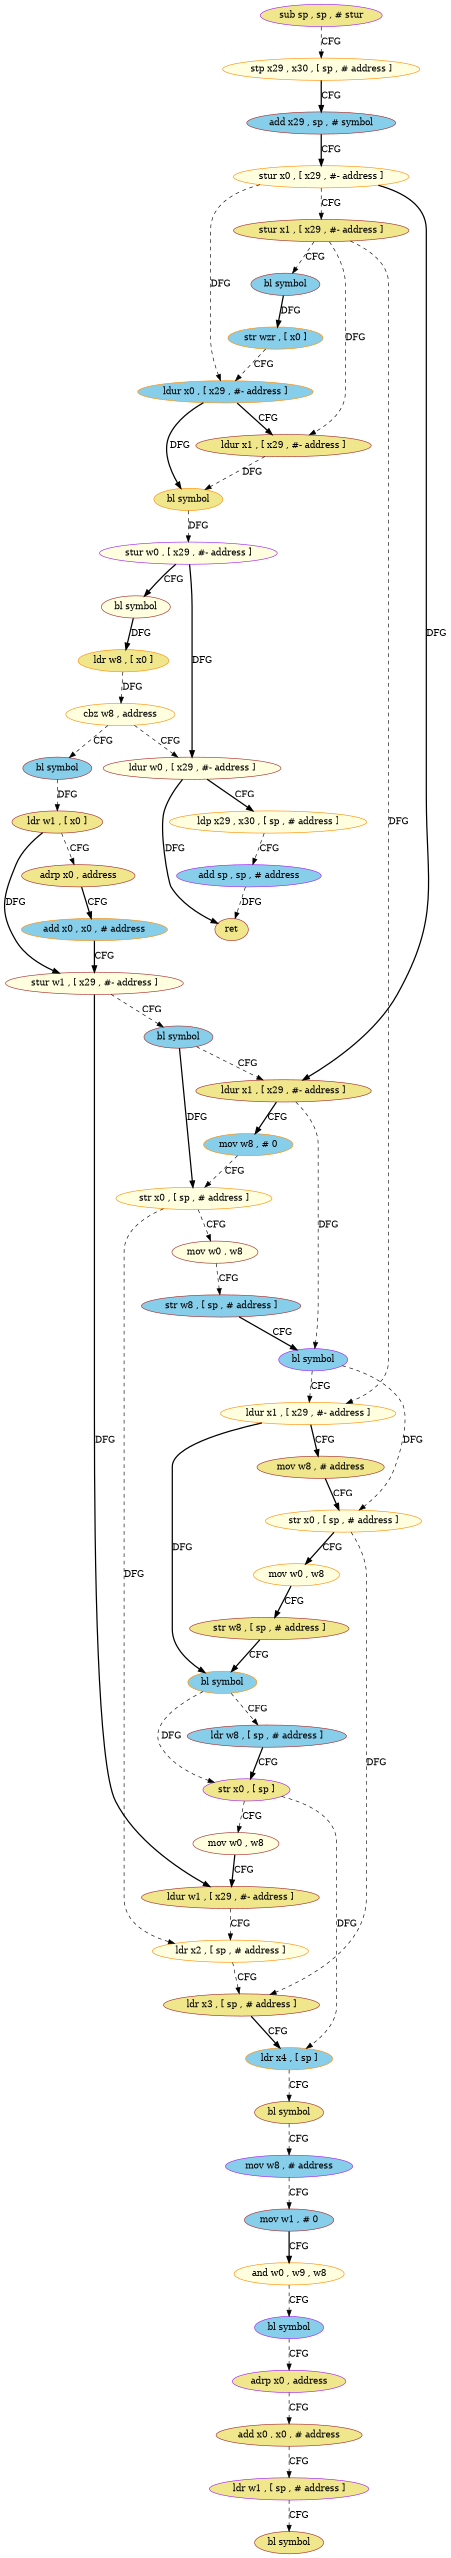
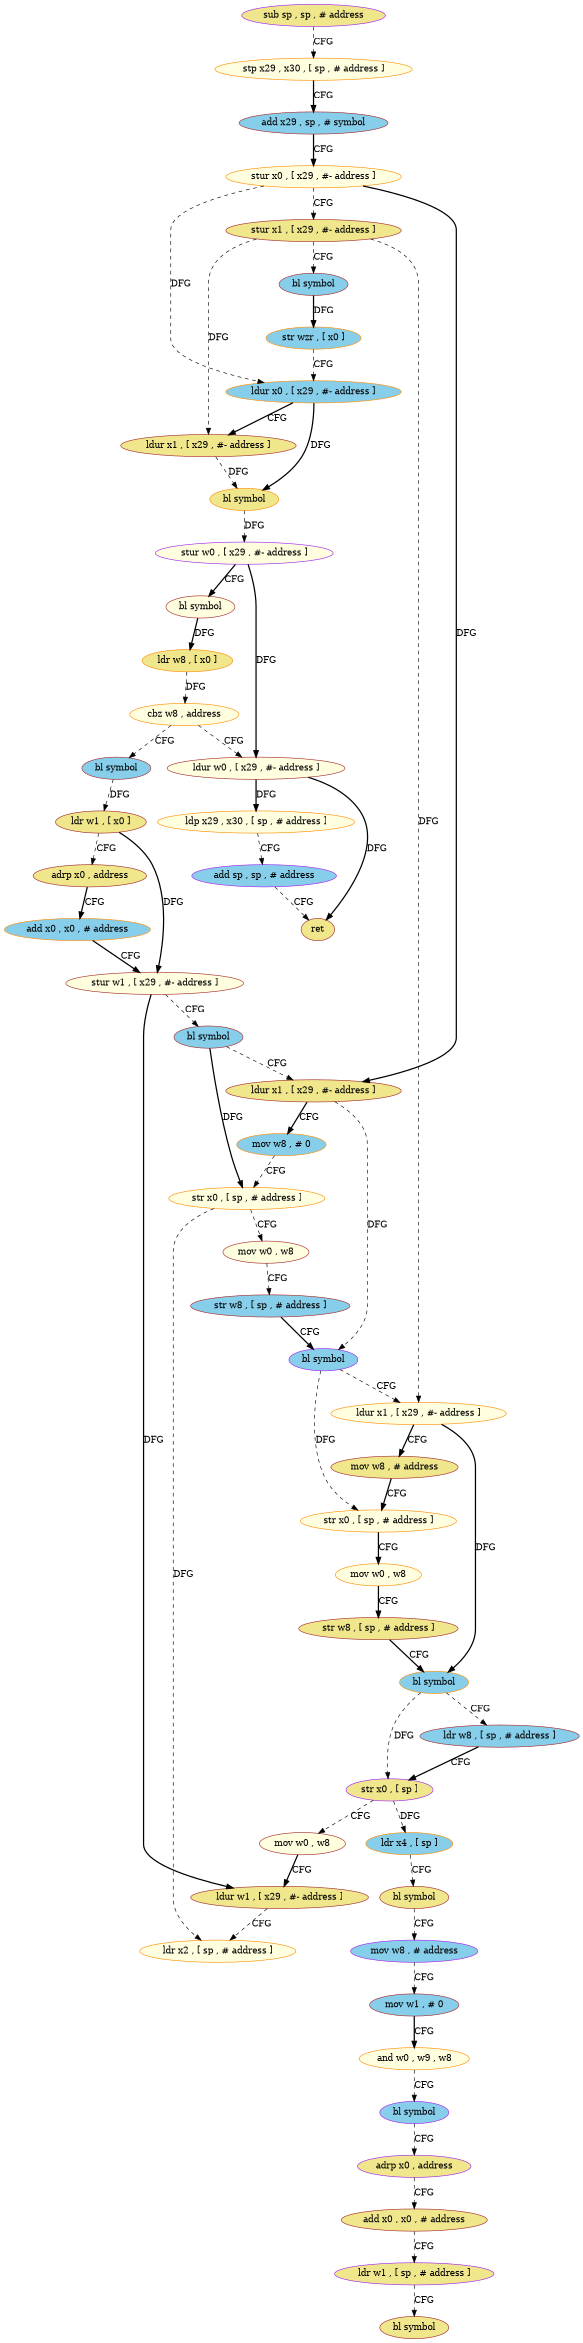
node "sub sp , sp , # stur": label "sub sp , sp , # stur" -> "sub sp , sp , # address"
edge "ldur w0 , [ x29 , #- address ]" -> "ldp x29 , x30 , [ sp , # address ]": label "CFG" -> "DFG"
edge "add sp , sp , # address" -> "ret": label "DFG" -> "CFG"
node "ldr x3 , [ sp , # address ]": removed
